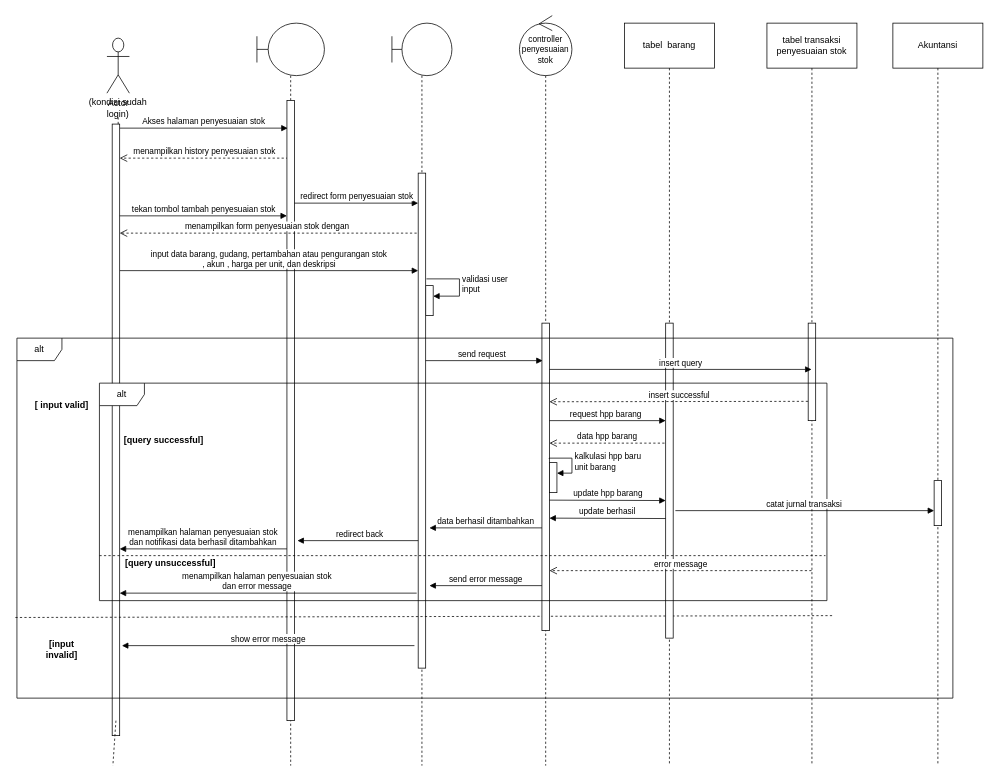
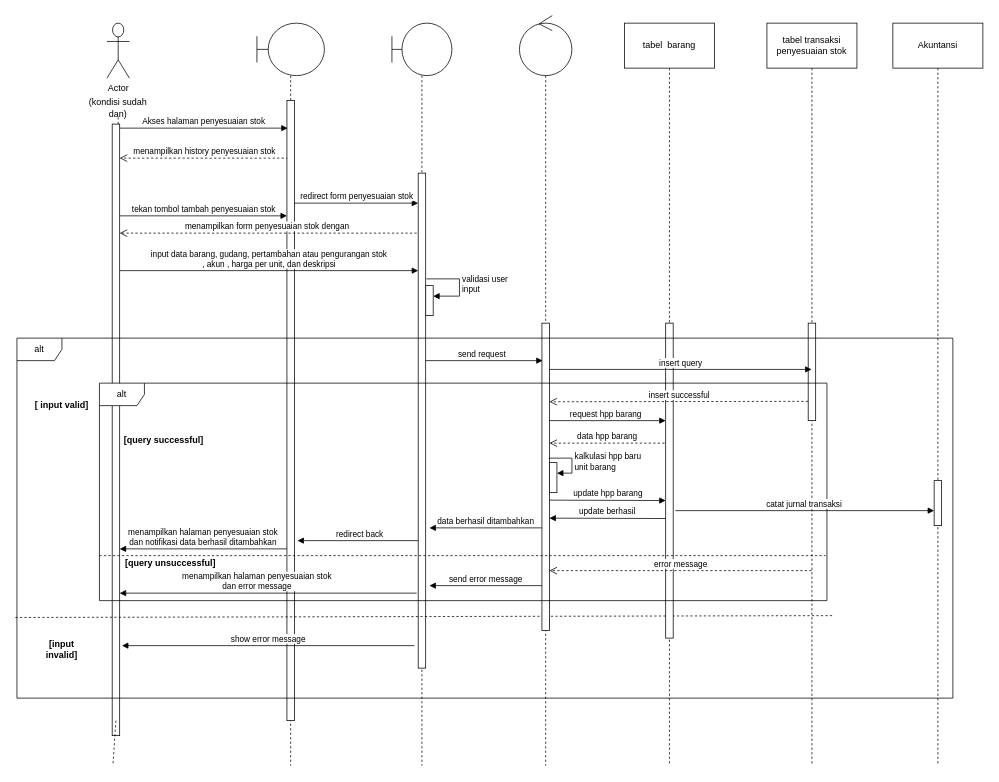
node "controller penyesuaian stok": removed
node "Actor": moved (118, 65) -> (118, 50)
node "(kondisi sudah login)": label "(kondisi sudah login)" -> "(kondisi sudah dan)"
